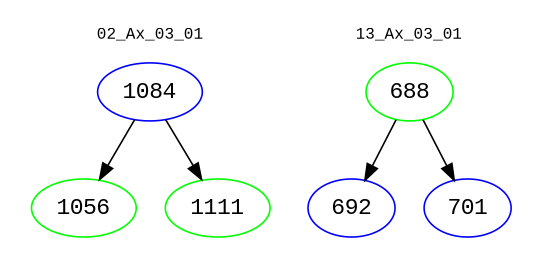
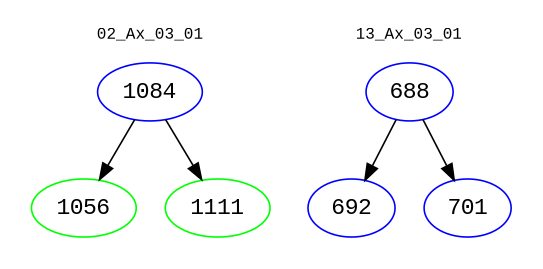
node "688": color green -> blue
